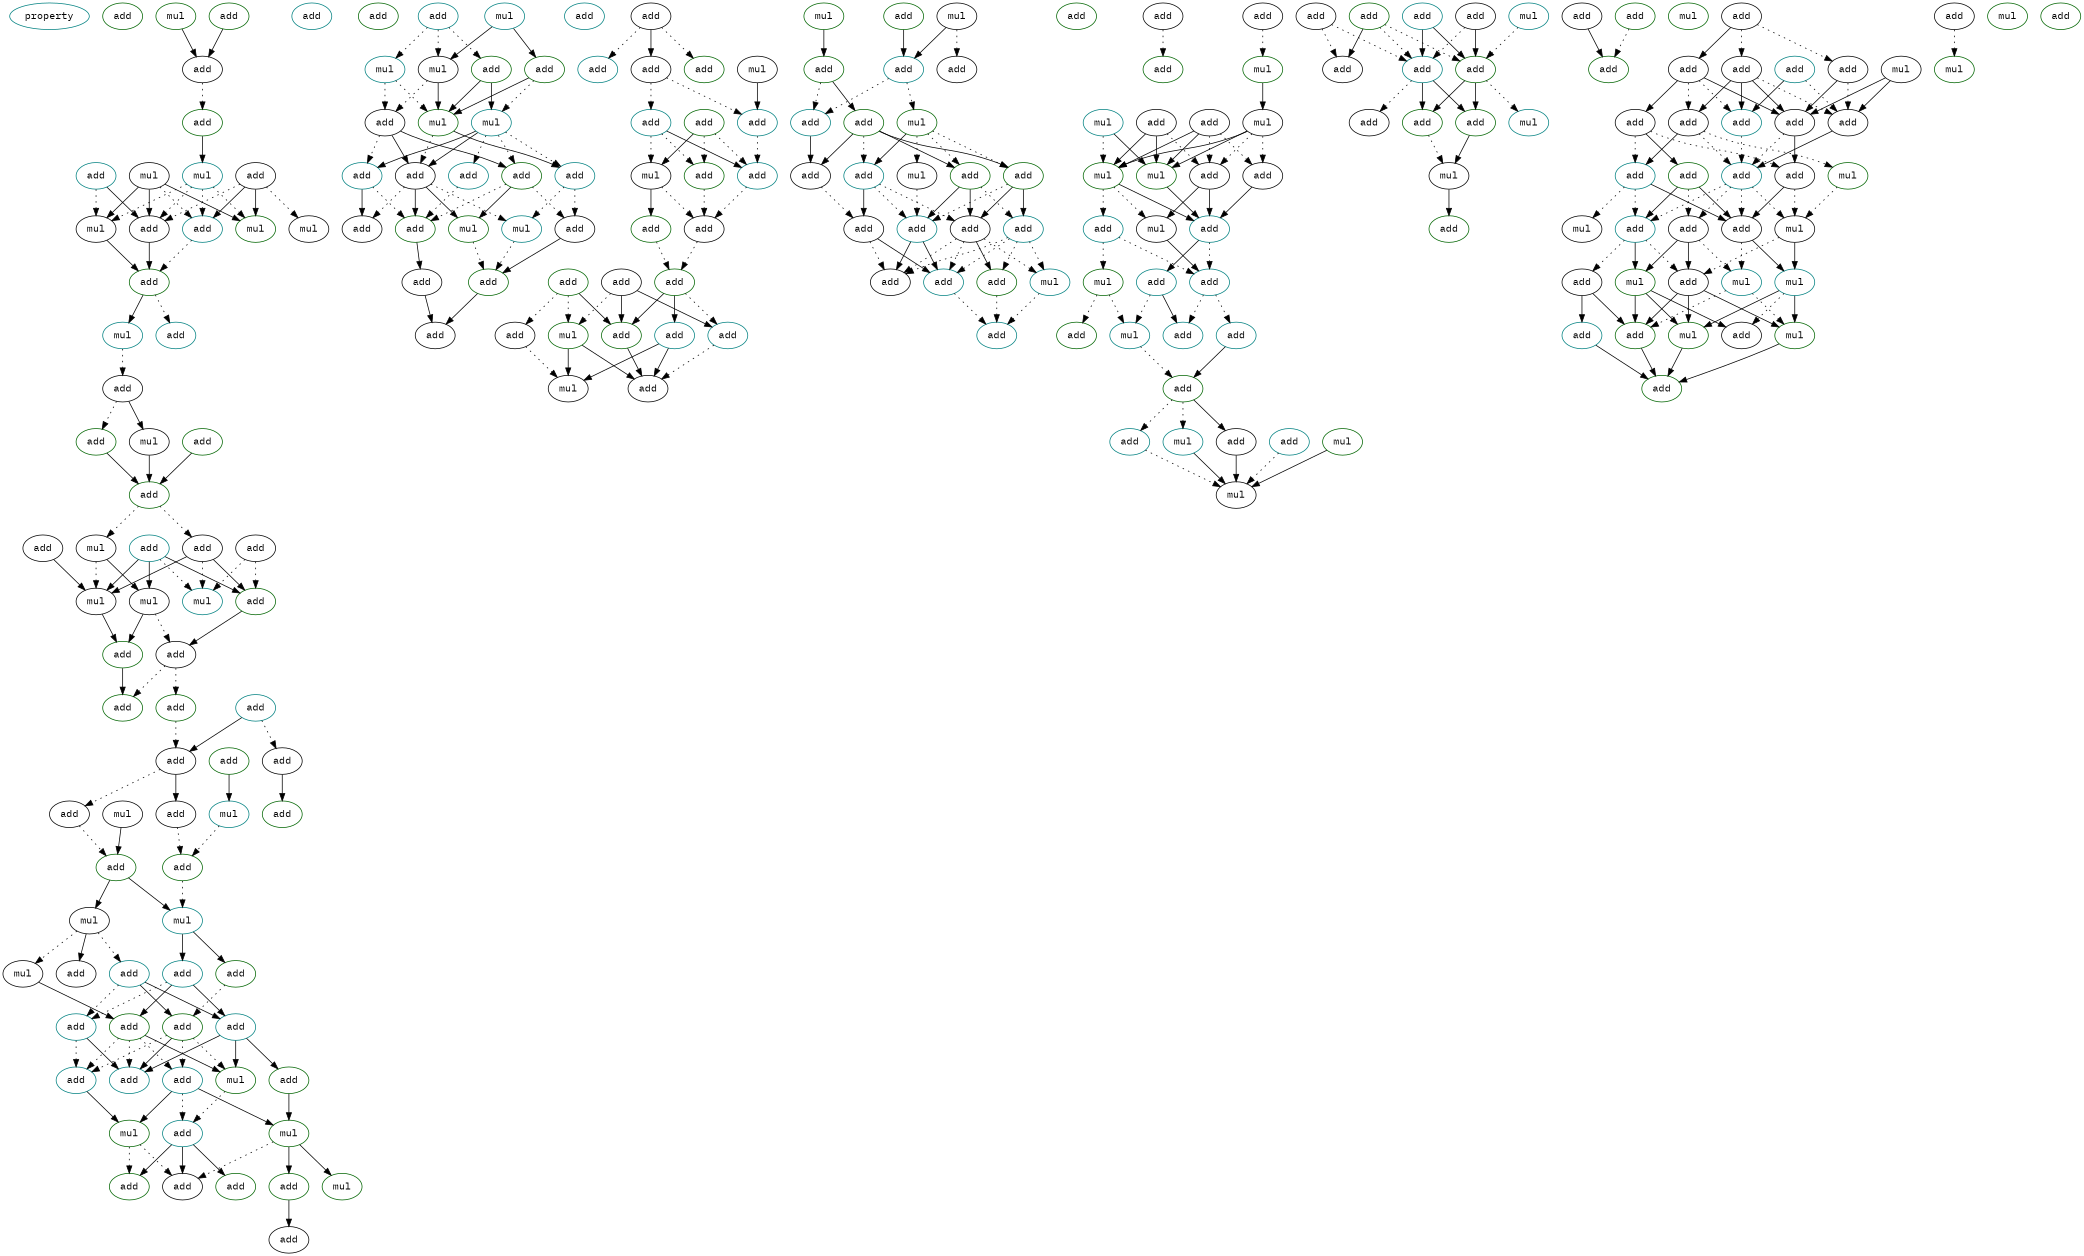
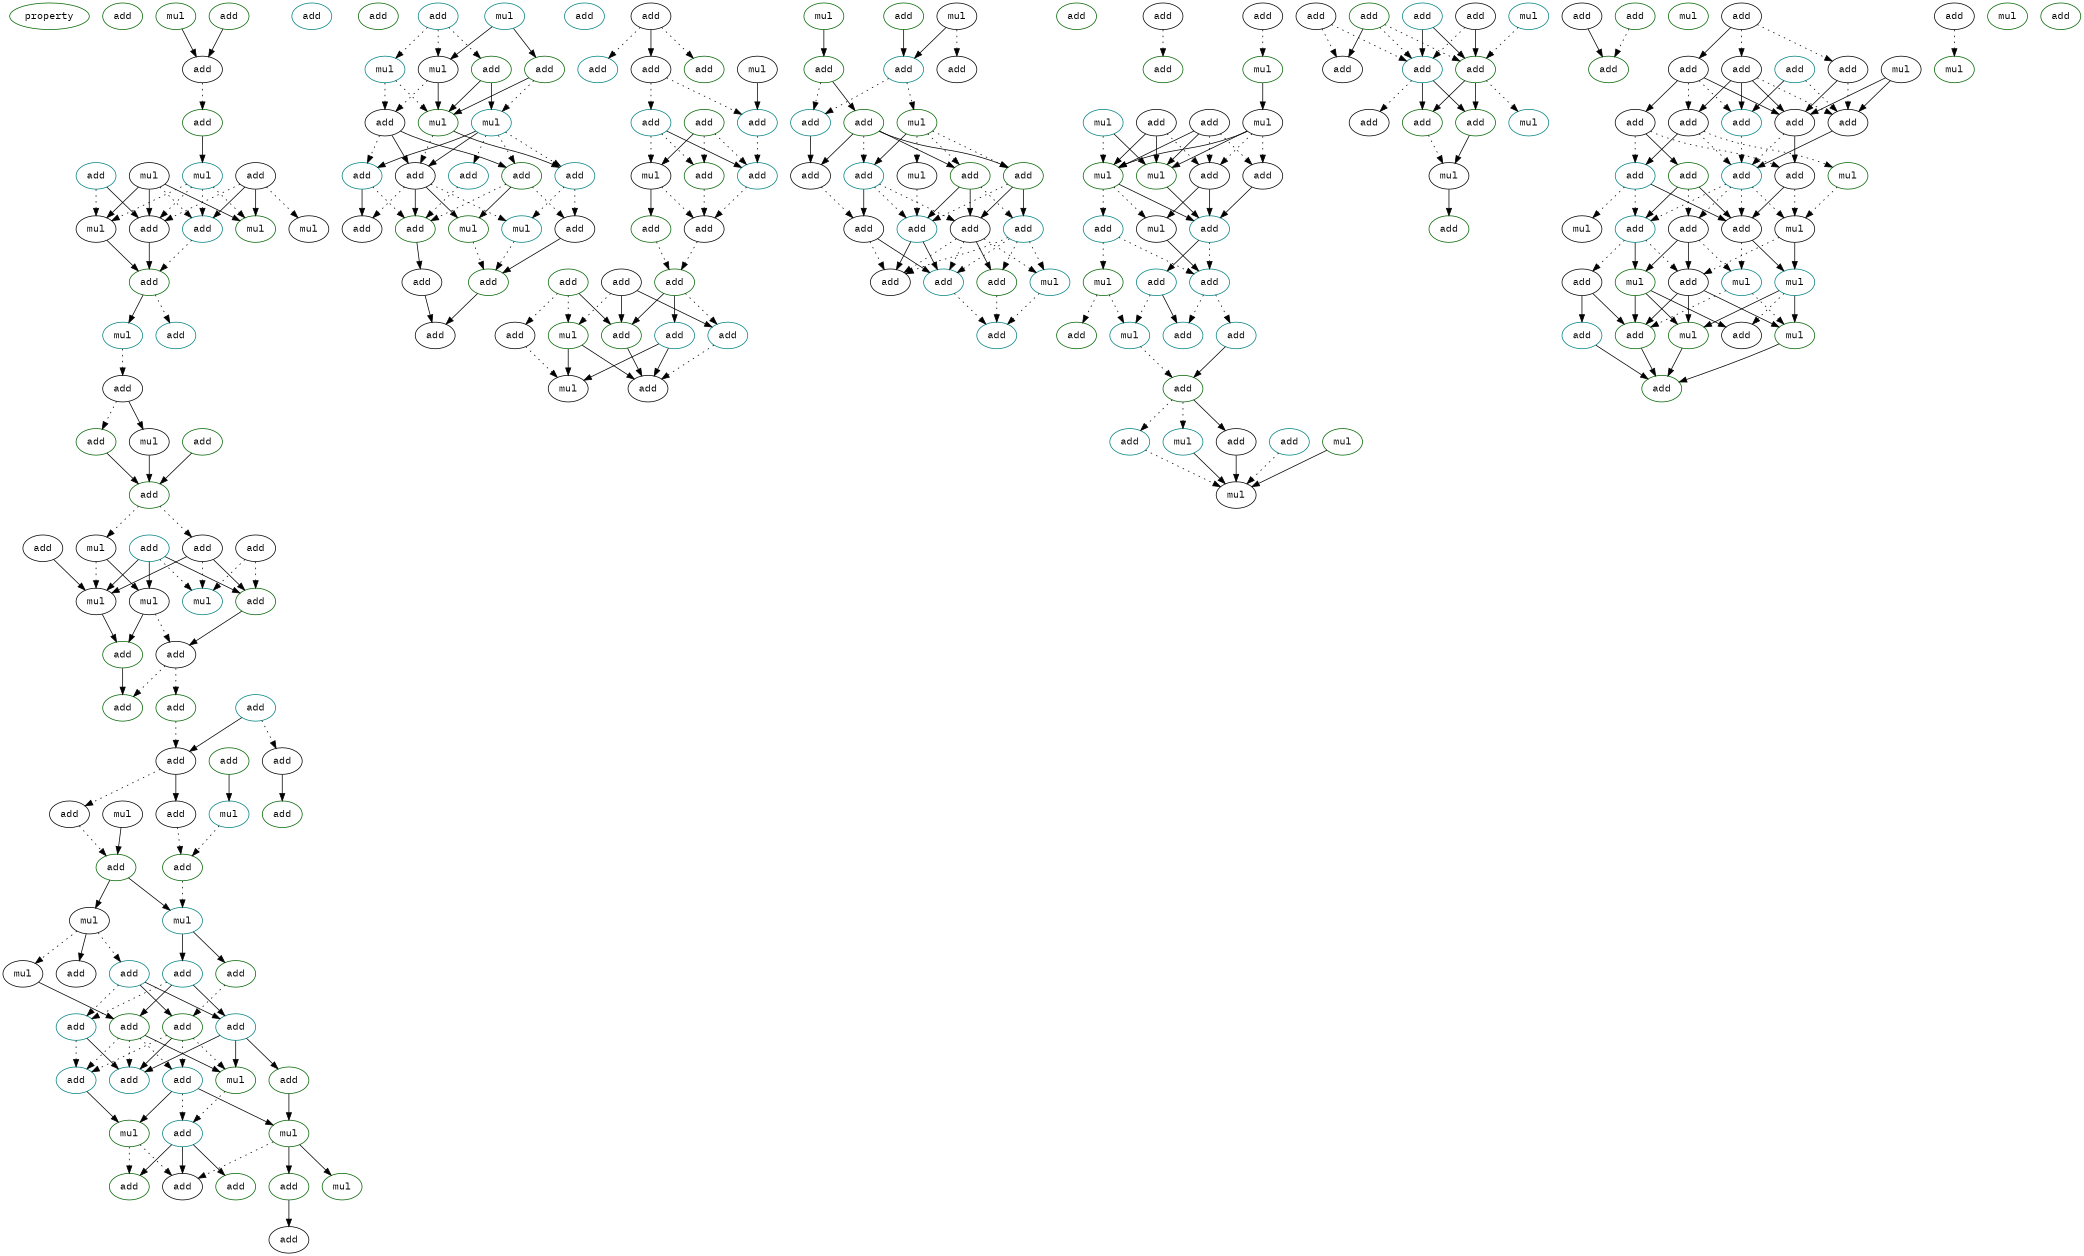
node "property": color teal -> darkgreen
